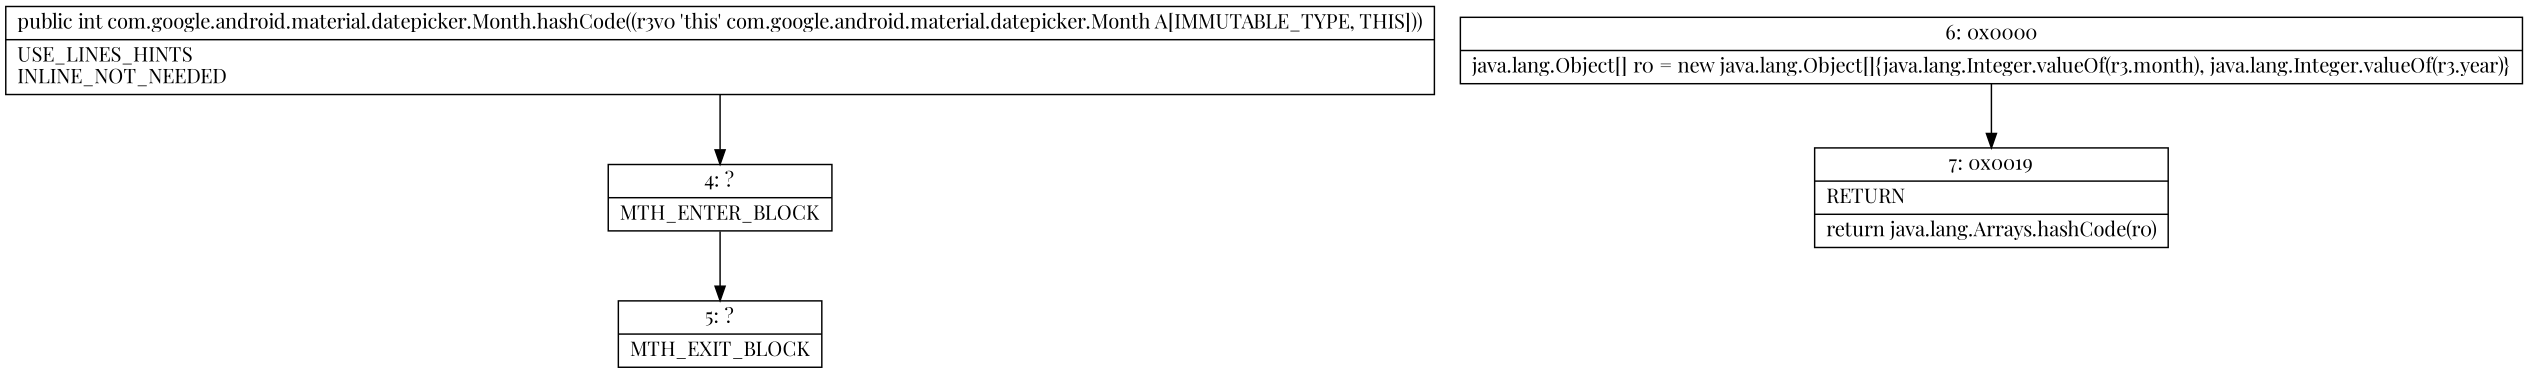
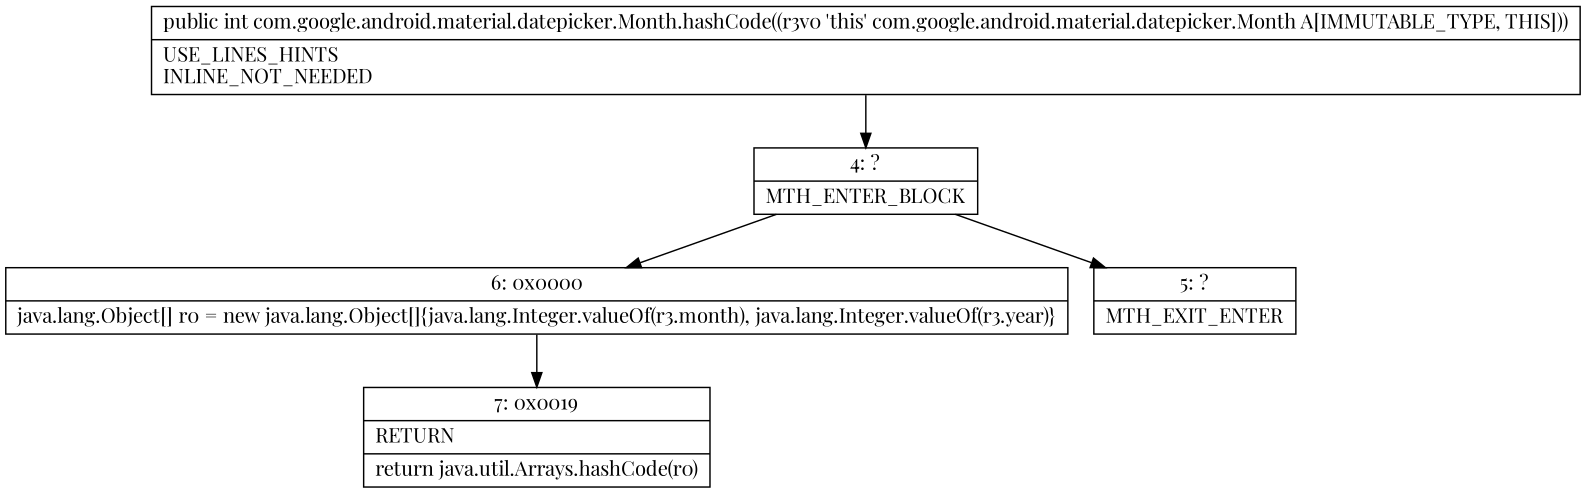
node "7: 0x0019": text "return java.lang.Arrays.hashCode(r0)" -> "return java.util.Arrays.hashCode(r0)"
edge "4: ?" -> "6: 0x0000": added
node "5: ?": text "MTH_EXIT_BLOCK" -> "MTH_EXIT_ENTER"
